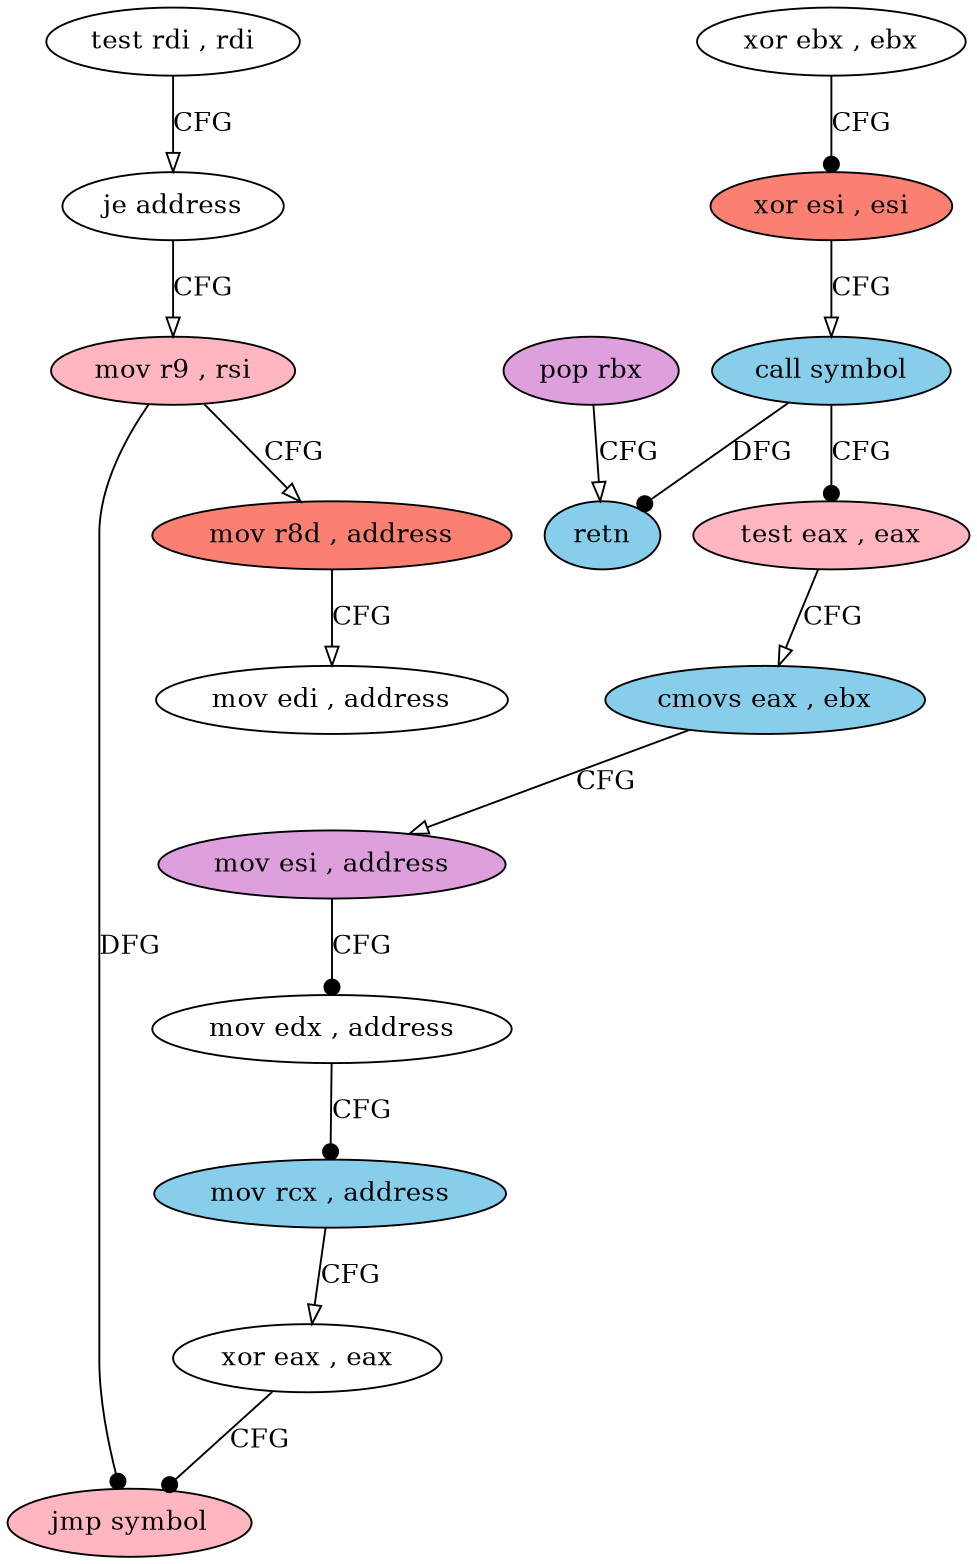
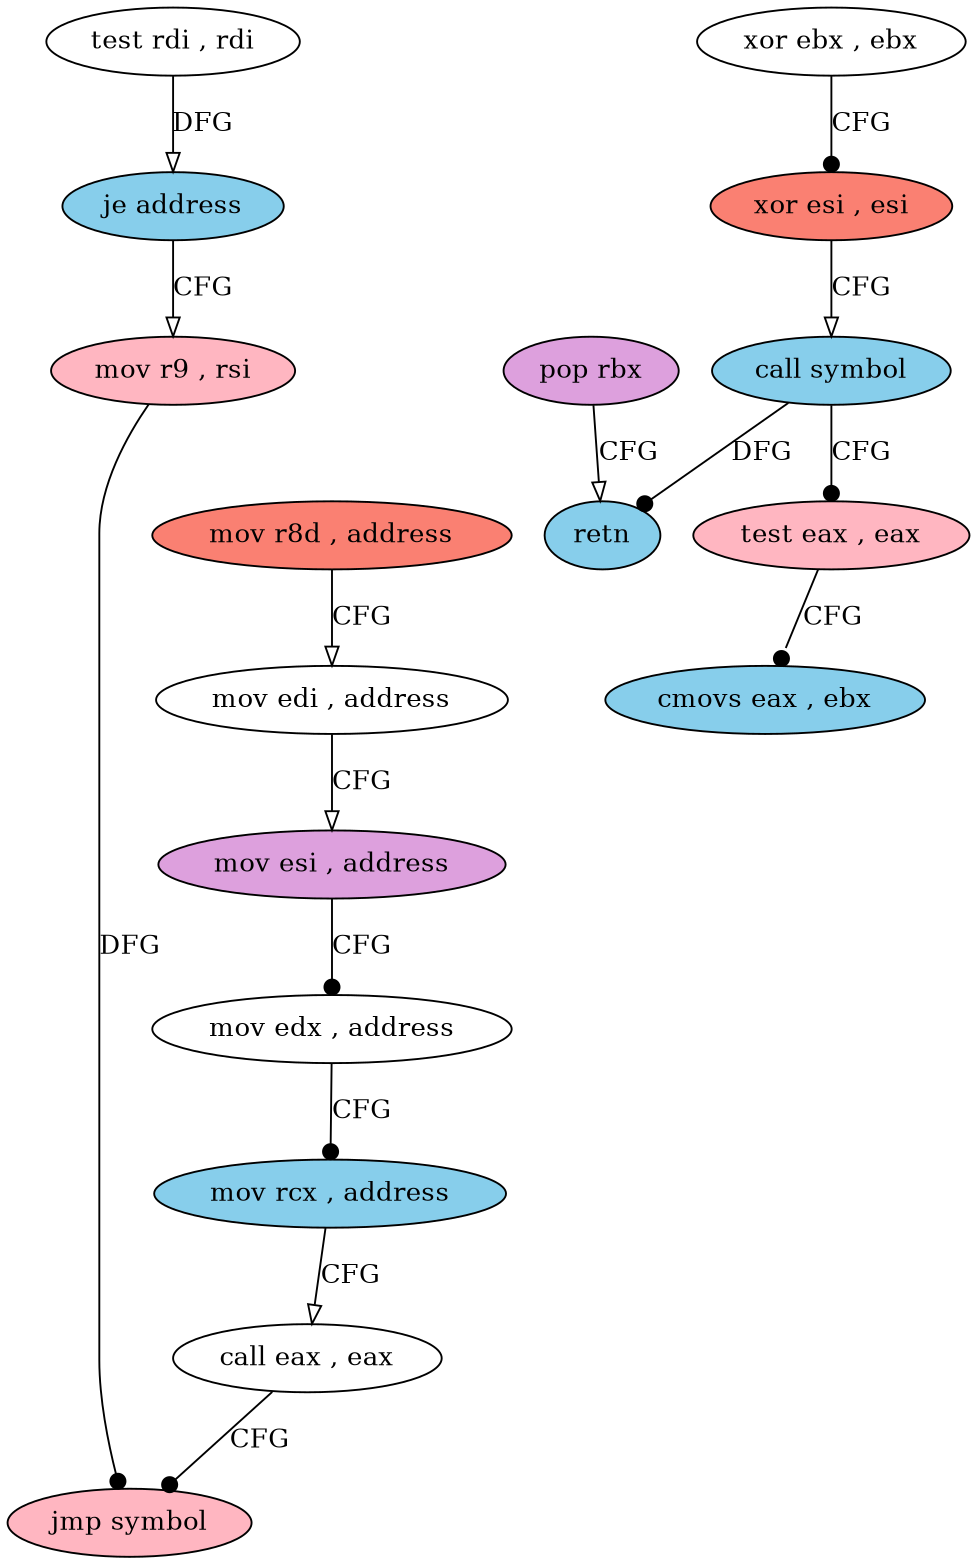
edge "test rdi , rdi" -> "je address": label "CFG" -> "DFG"
node "je address": fillcolor white -> skyblue
edge "mov r9 , rsi" -> "mov r8d , address": removed, label "CFG"
edge "test eax , eax" -> "cmovs eax , ebx": arrowhead onormal -> dot
edge "cmovs eax , ebx" -> "mov esi , address": now "mov edi , address" -> "mov esi , address"
node "xor eax , eax": label "xor eax , eax" -> "call eax , eax"
